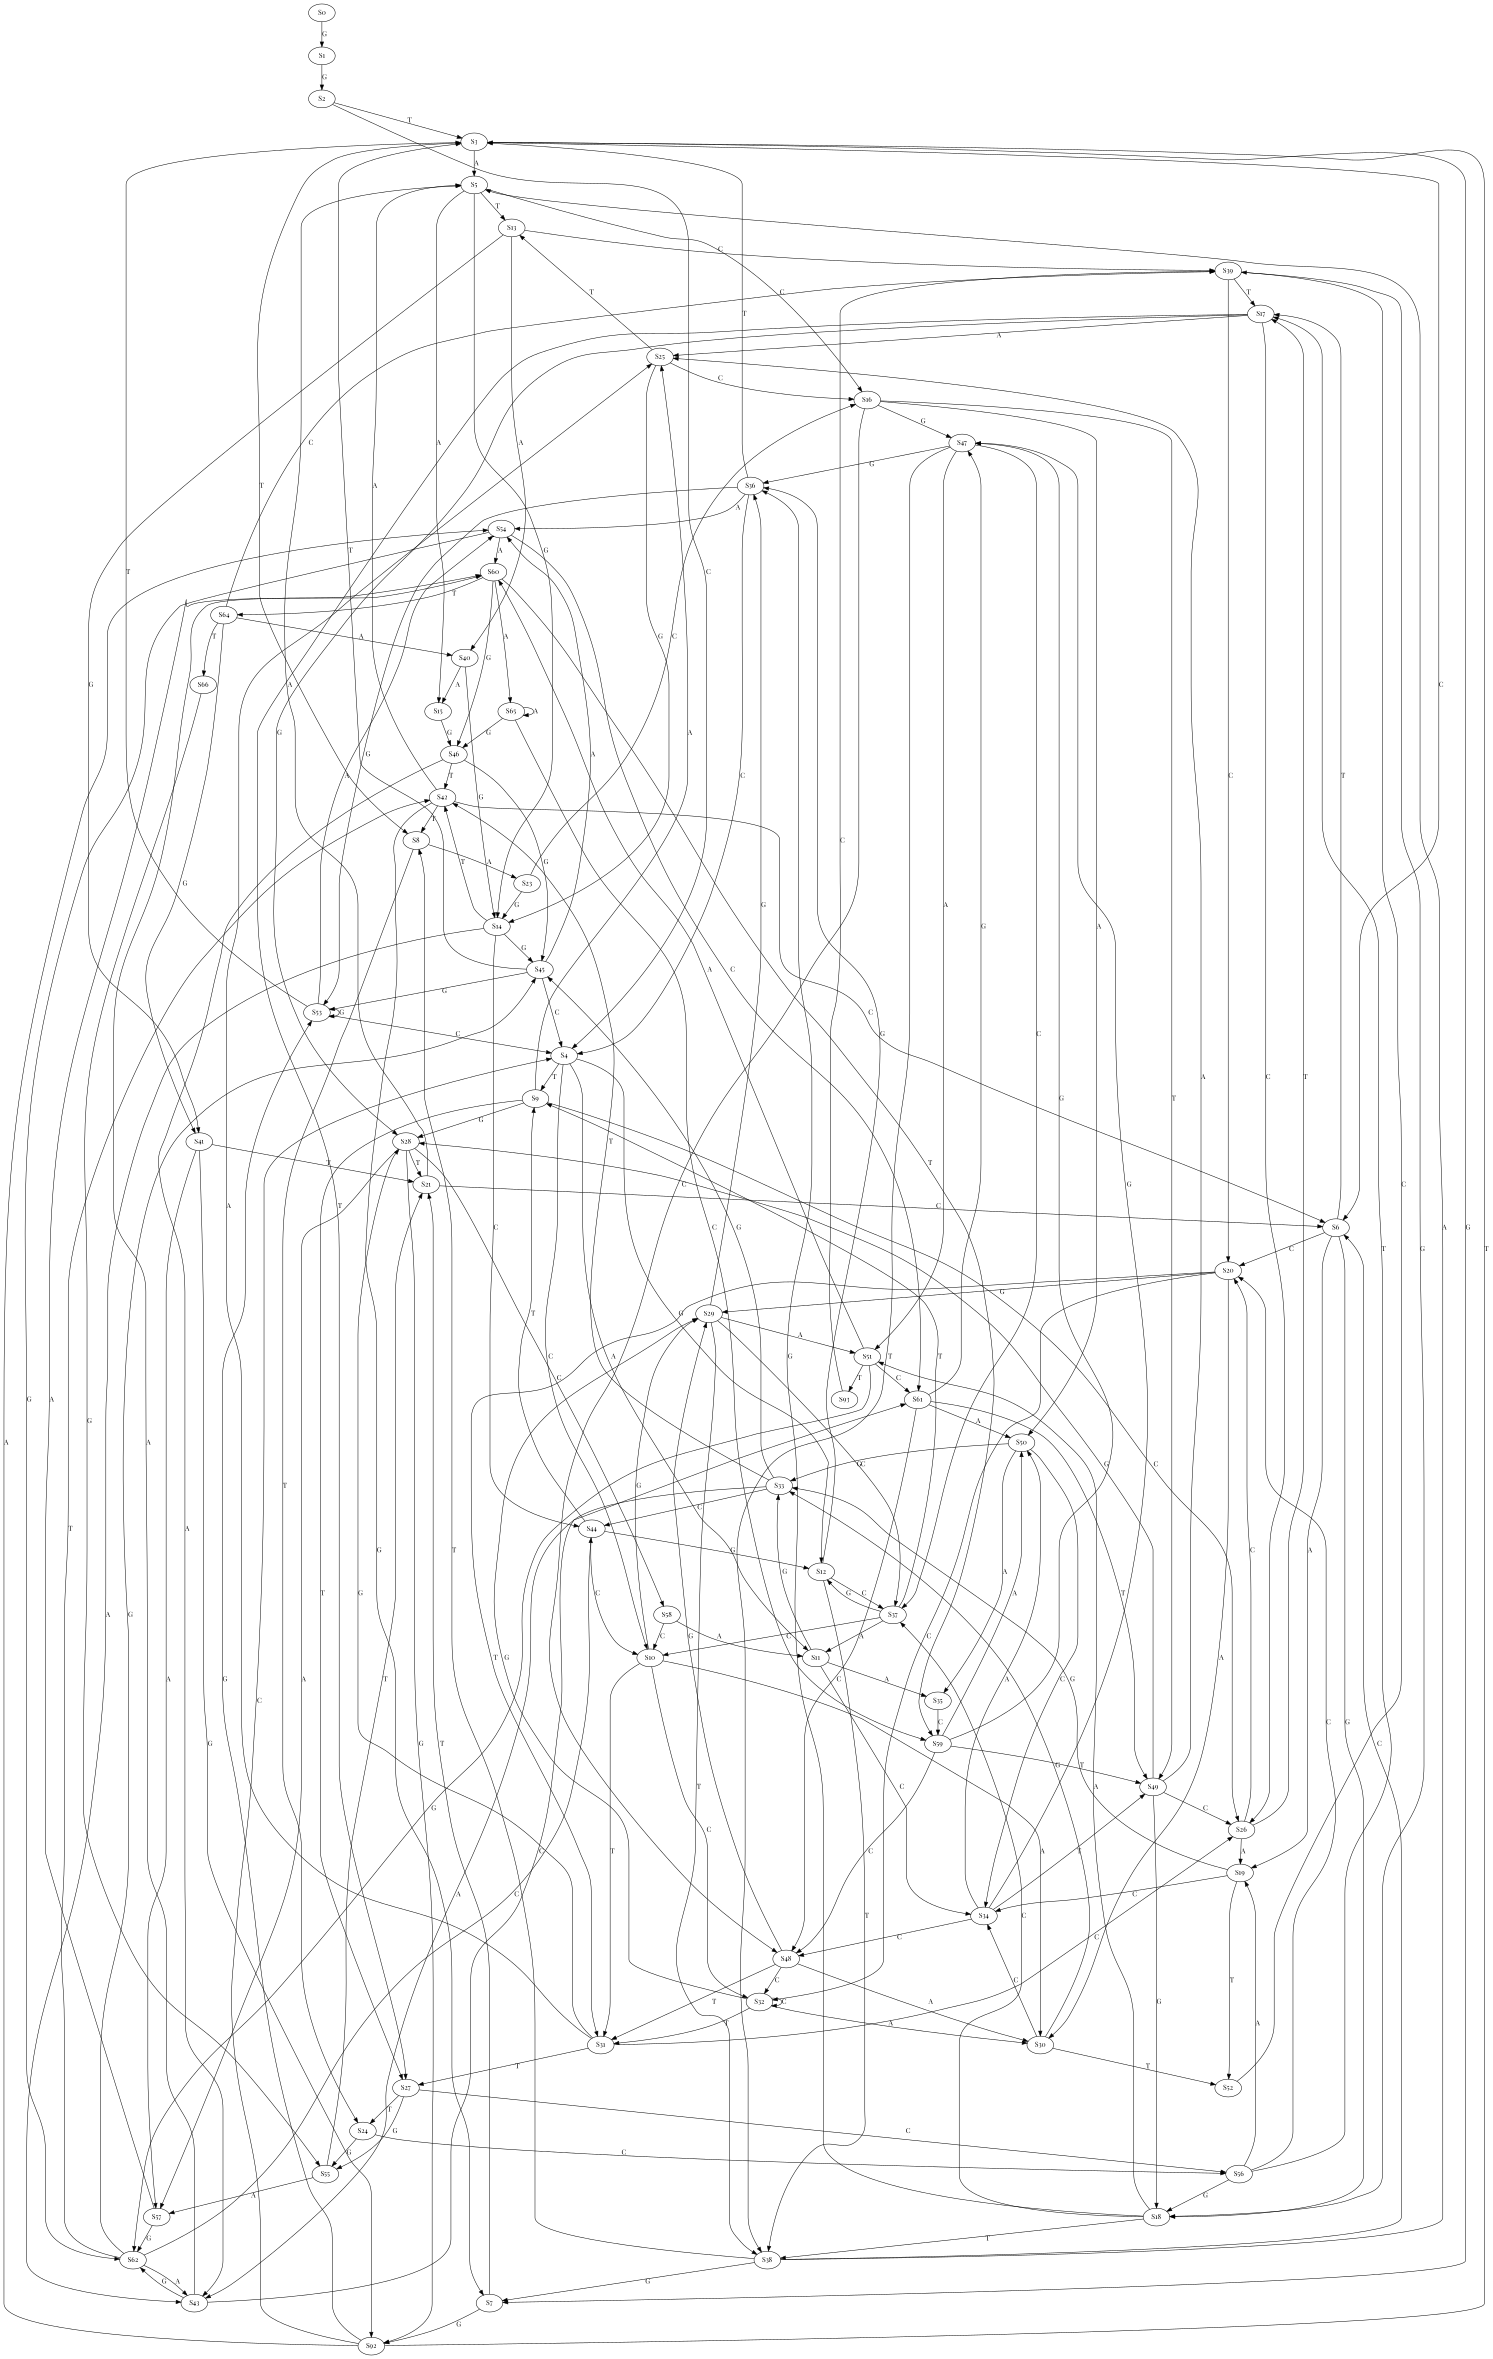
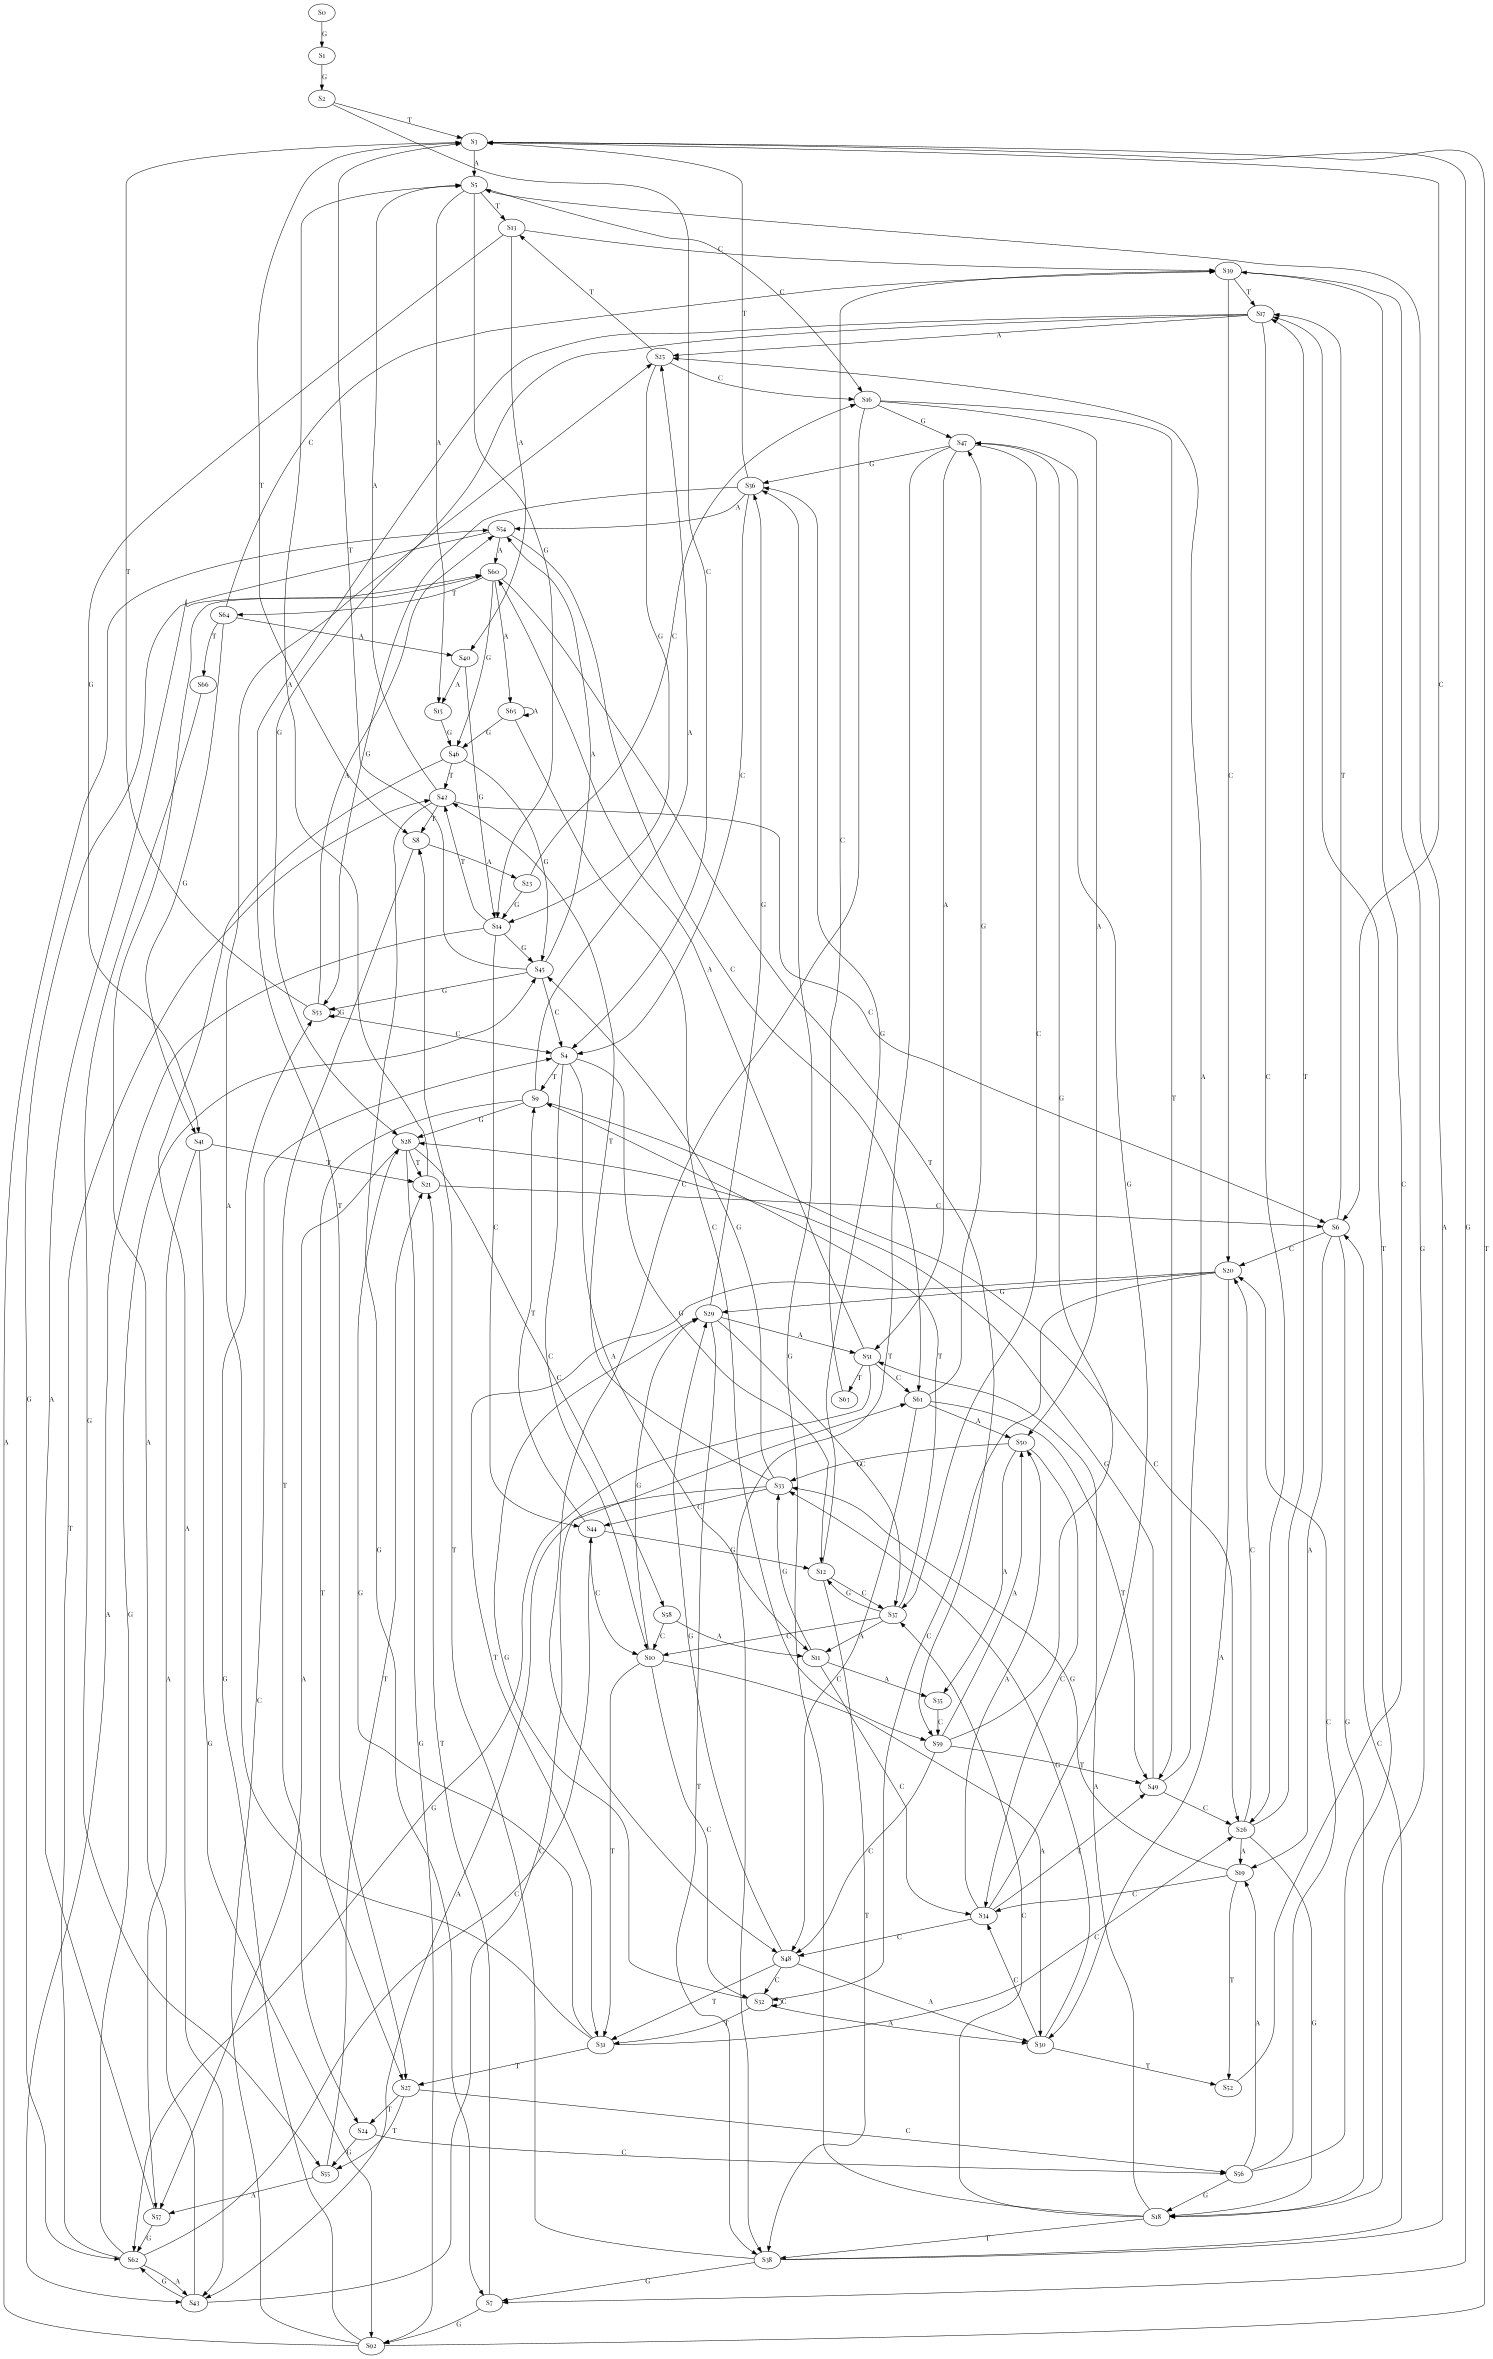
node "S93": label "S93" -> "S63"
edge "S49" -> "S18": now "S26" -> "S18"
edge "S27" -> "S55": label "G" -> "T"
